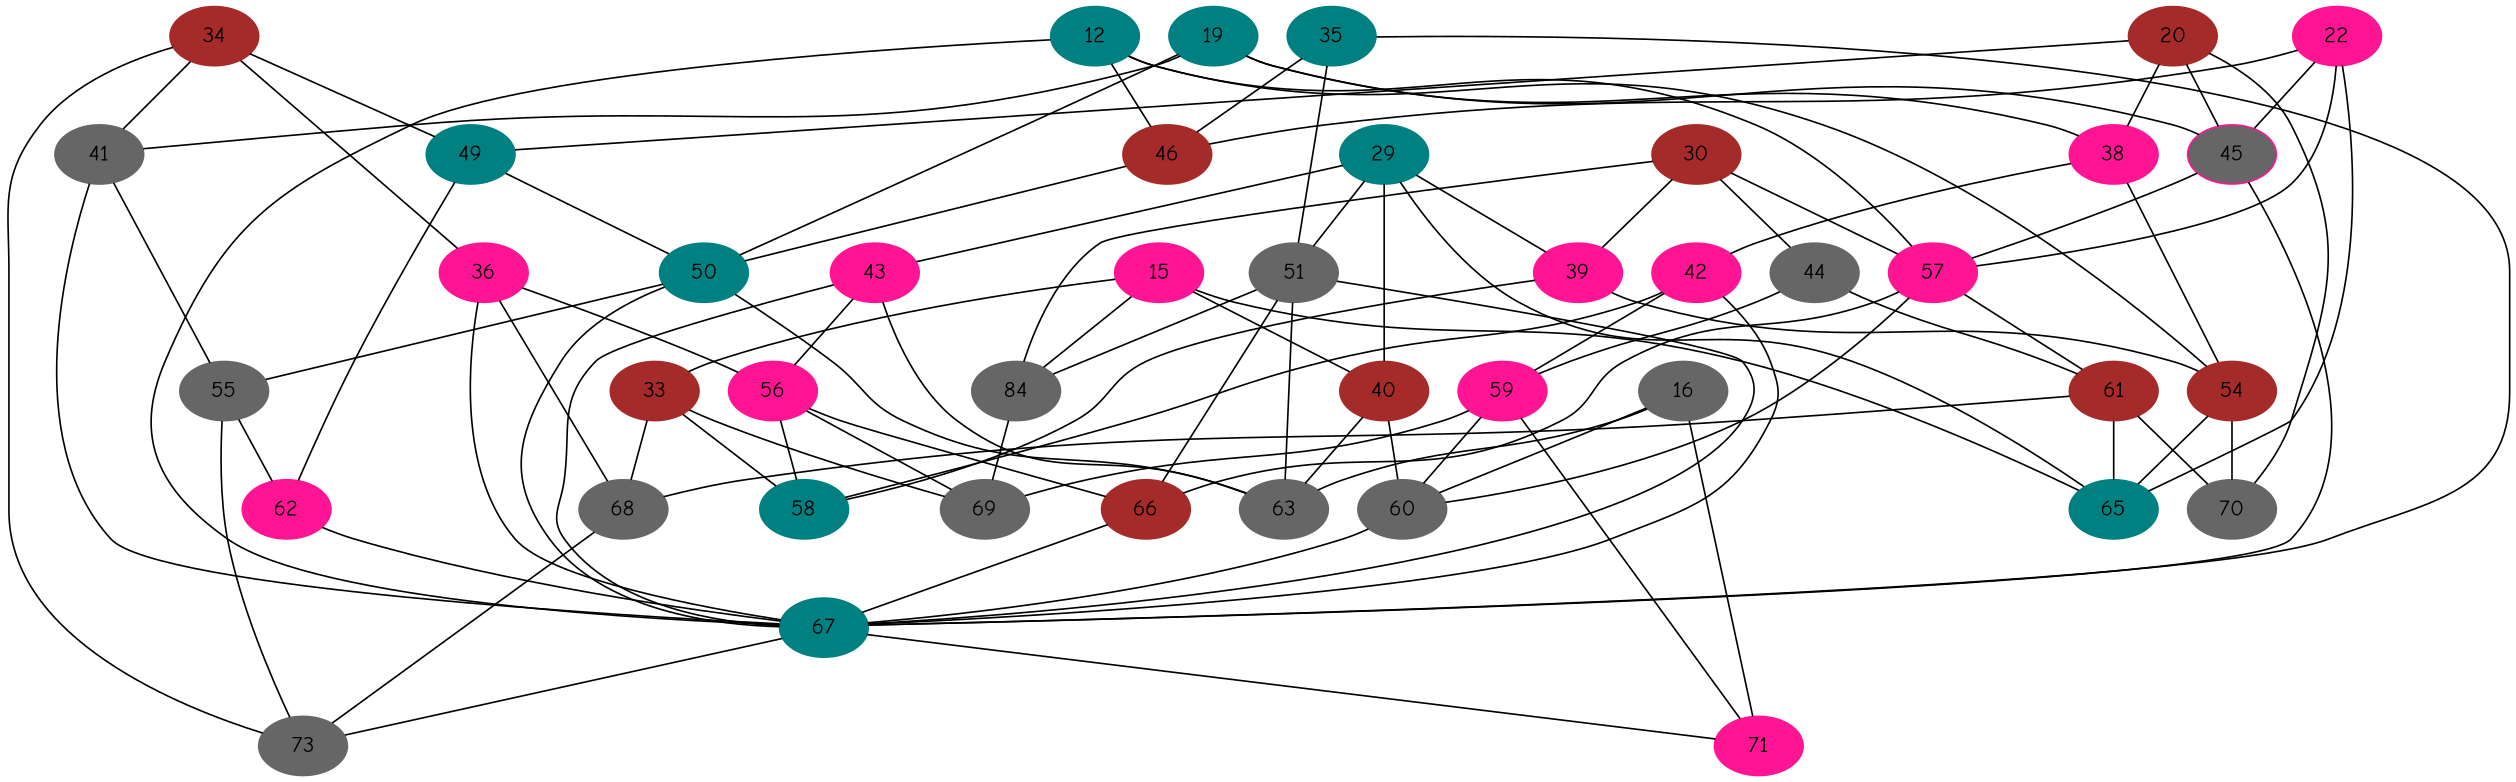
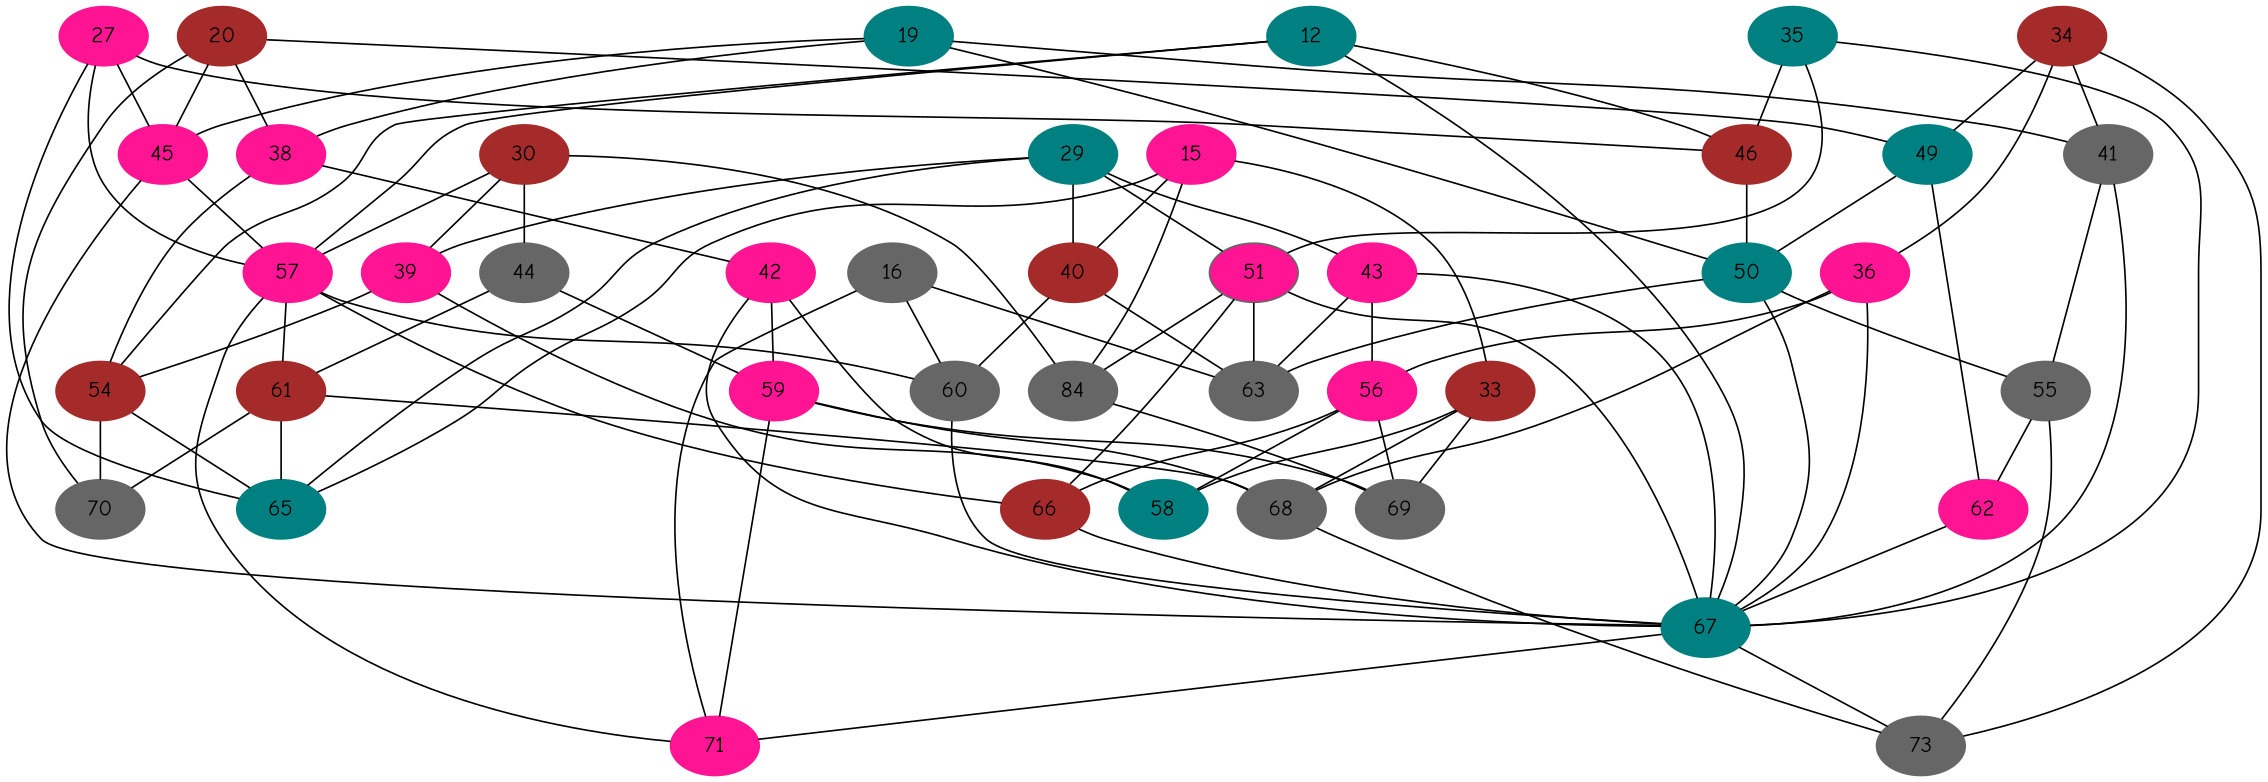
node "22": label "22" -> "27"
node "45": fillcolor gray40 -> deeppink
node "51": fillcolor gray40 -> deeppink
edge "59" -- "60": now "59" -- "68"
edge "57" -- "71": added
